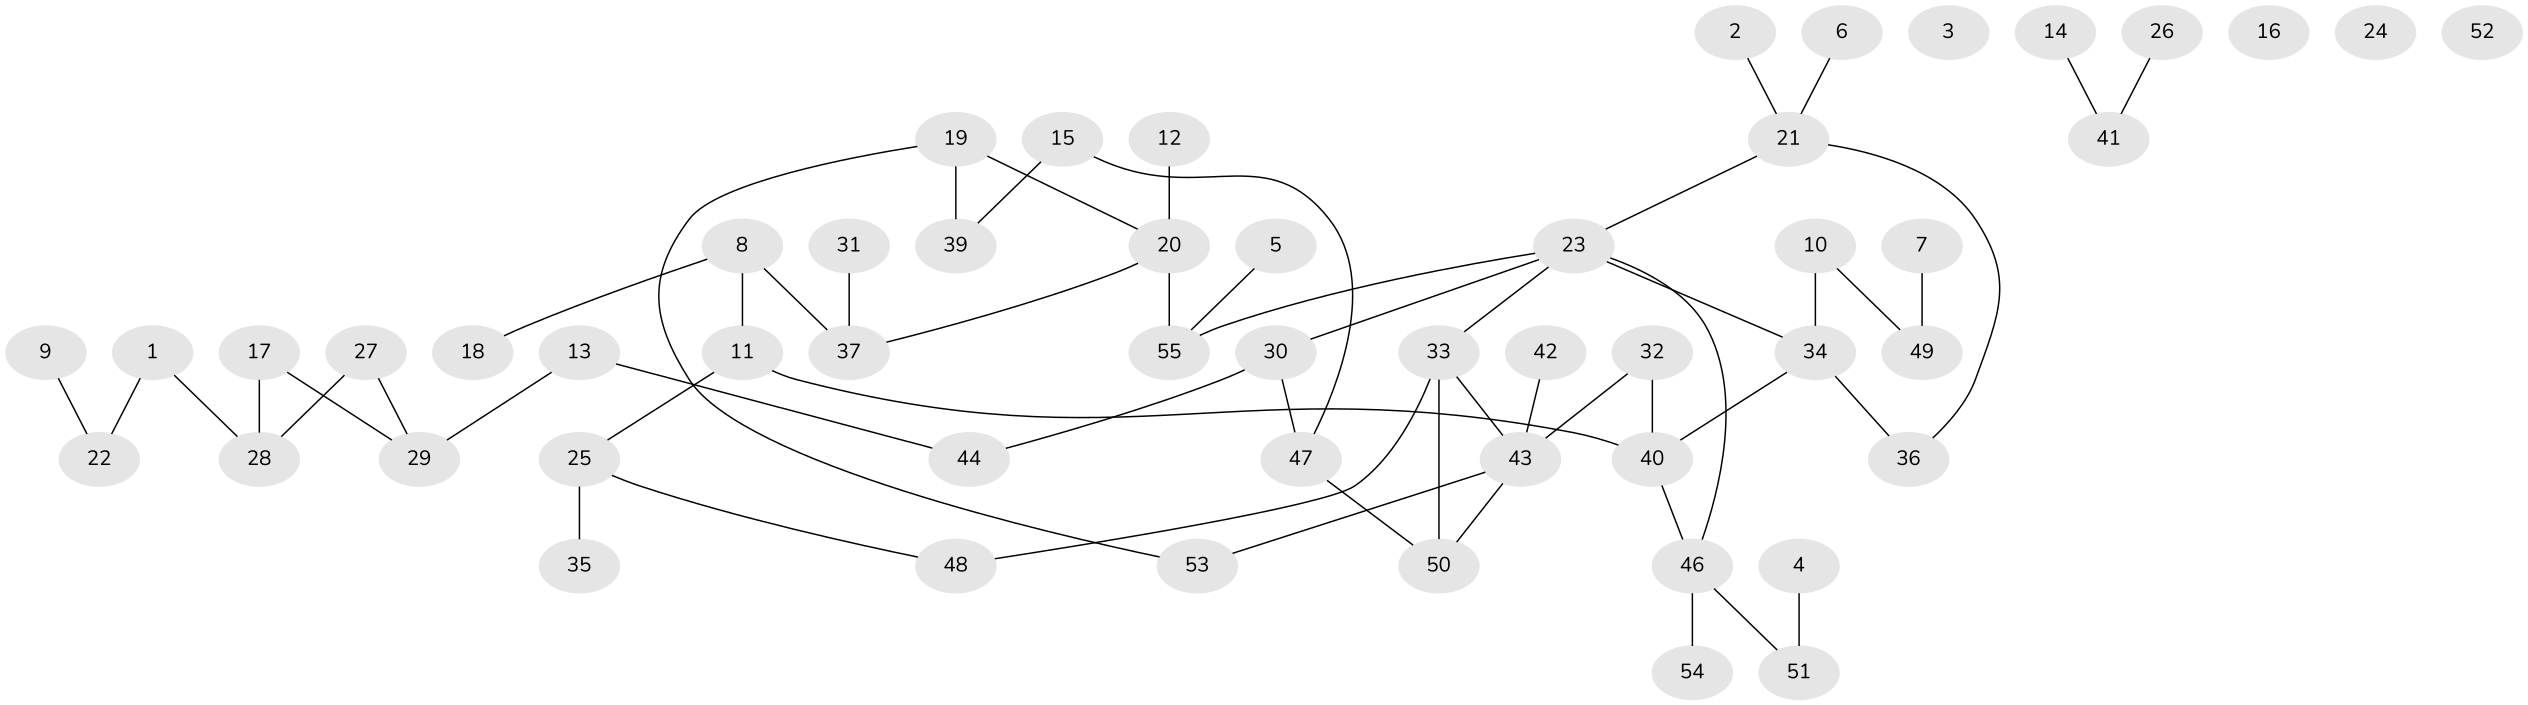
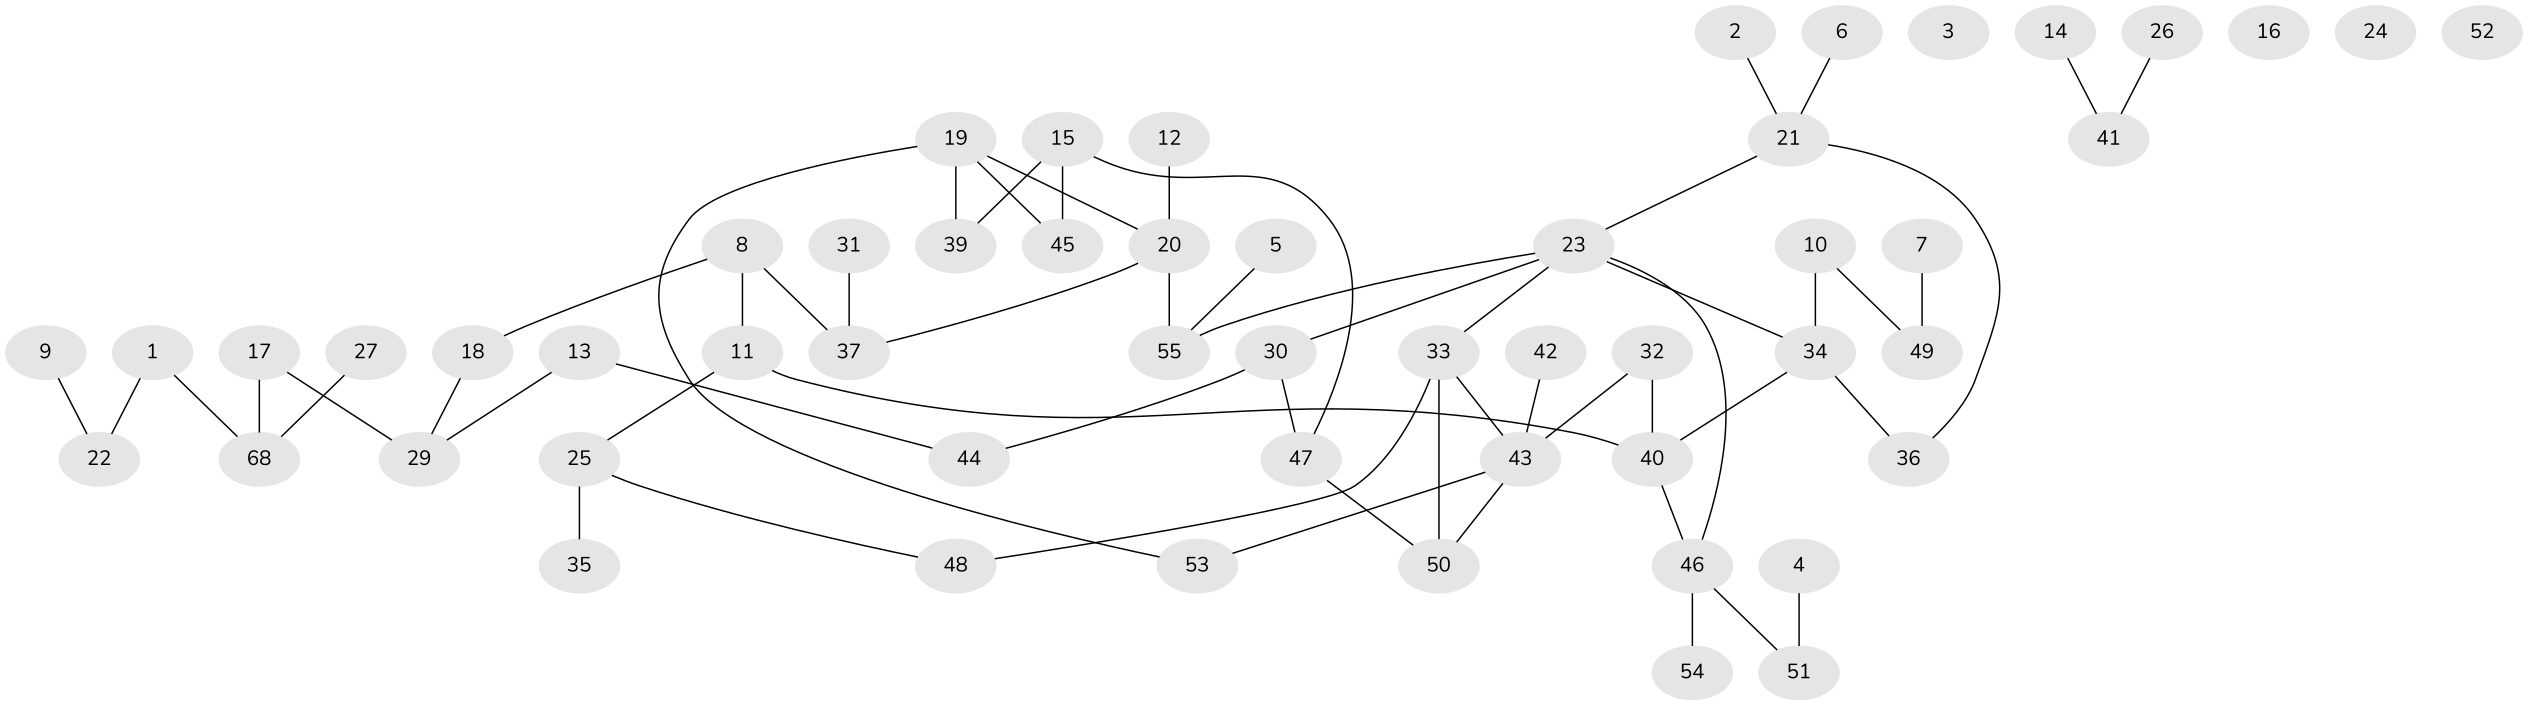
node "45": added
edge "27" -- "29": now "18" -- "29"
node "28": label "28" -> "68"
